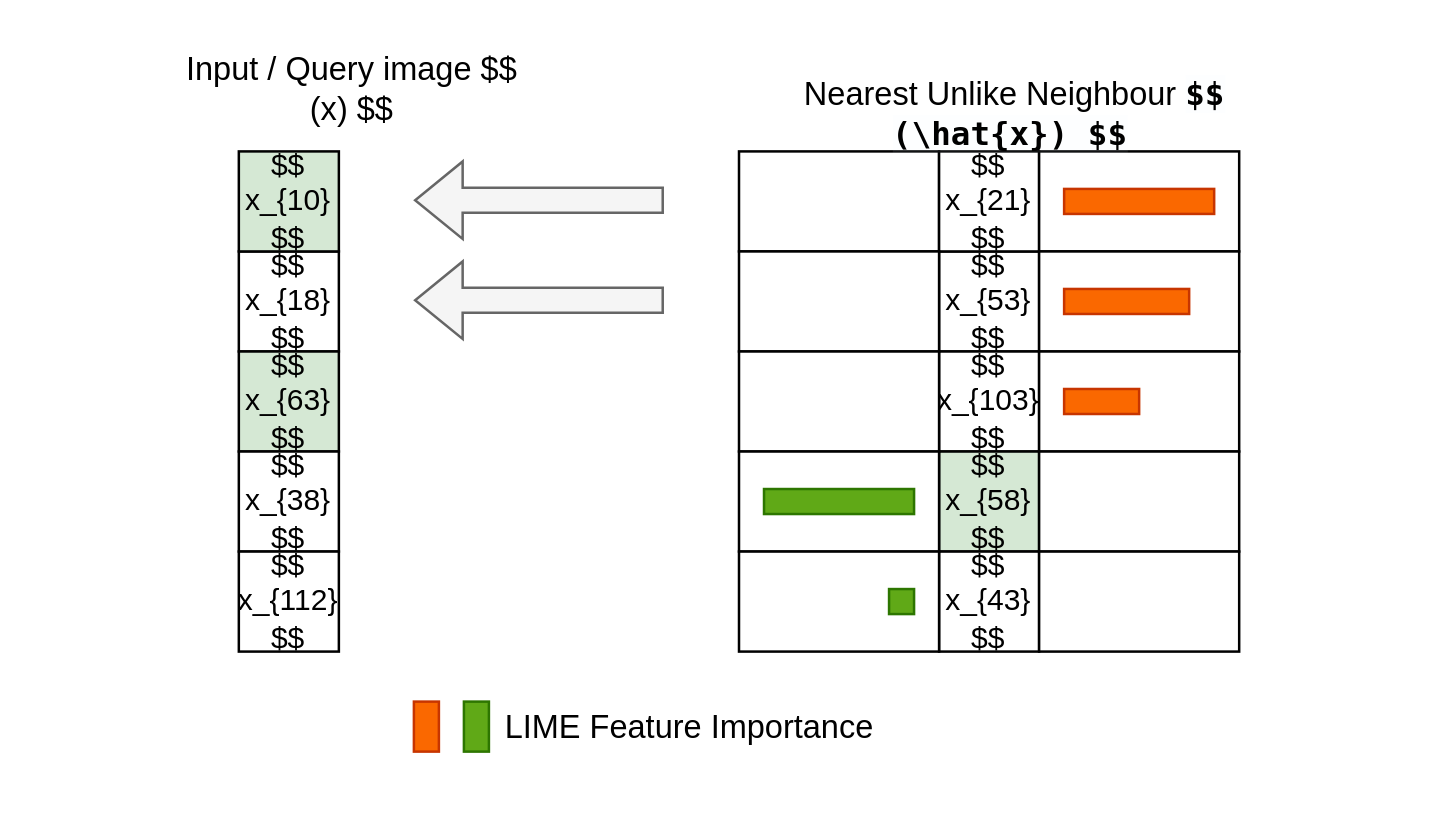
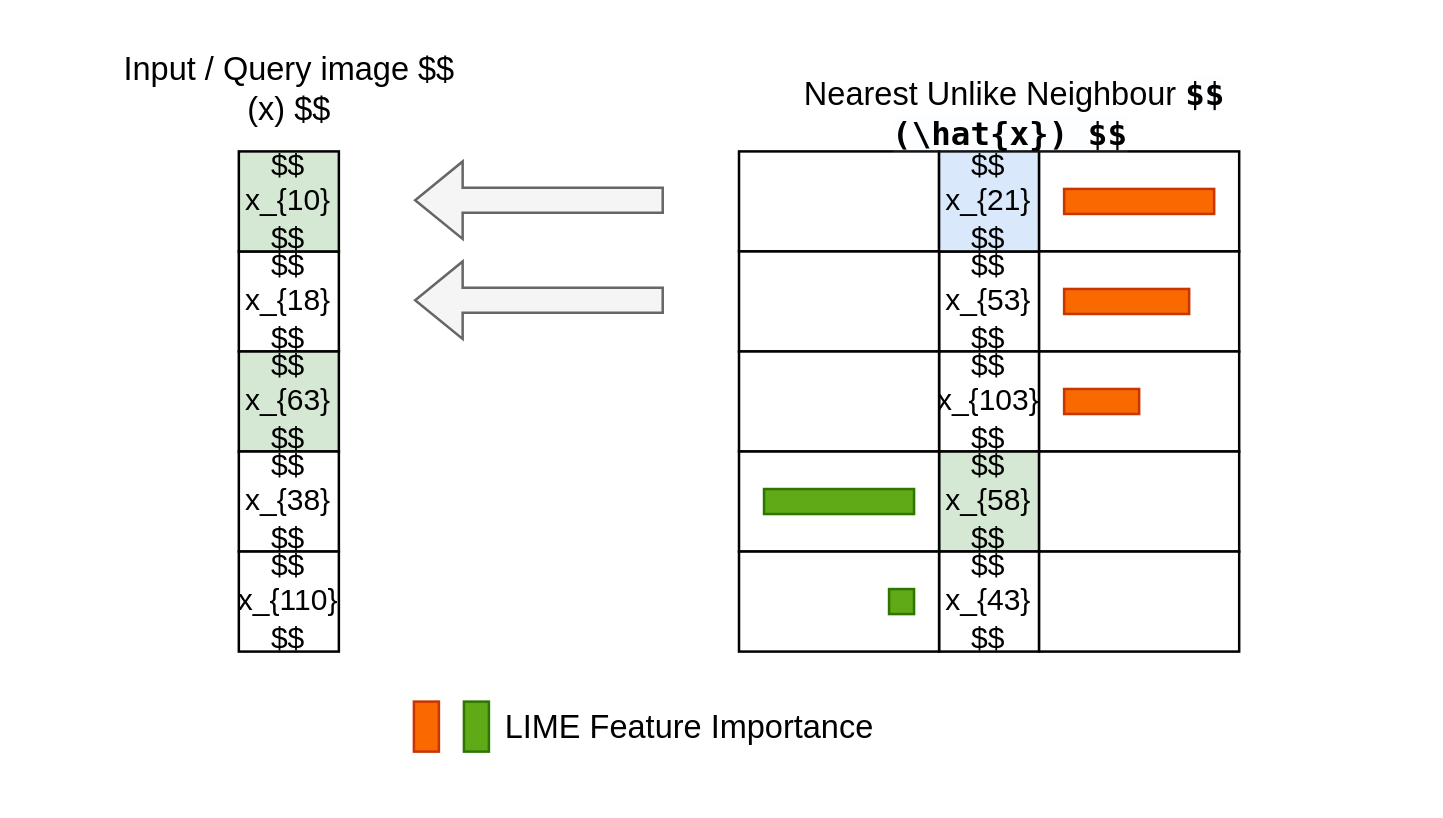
node "Input / Query image $$ (x) $$": moved (351, 89) -> (289, 89)
node "$$ x_{21} $$": fillcolor #ffffff -> #dae8fc
node "$$ x_{112} $$": label "$$ x_{112} $$" -> "$$ x_{110} $$"
